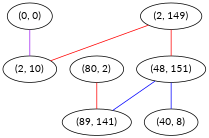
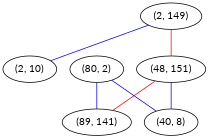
node "(0, 0)": removed
edge "(2, 149)" -- "(2, 10)": color red -> blue
edge "(80, 2)" -- "(40, 8)": added
edge "(80, 2)" -- "(89, 141)": color red -> blue
edge "(48, 151)" -- "(89, 141)": color blue -> red
